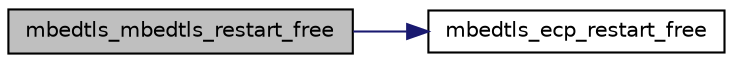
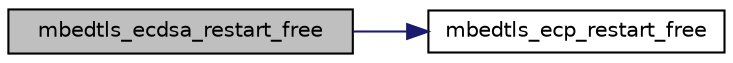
node "mbedtls_mbedtls_restart_free": label "mbedtls_mbedtls_restart_free" -> "mbedtls_ecdsa_restart_free"
